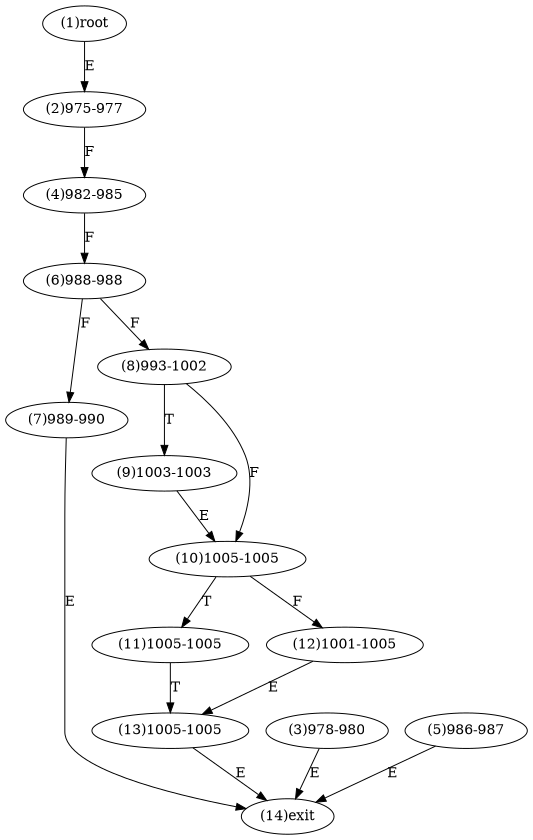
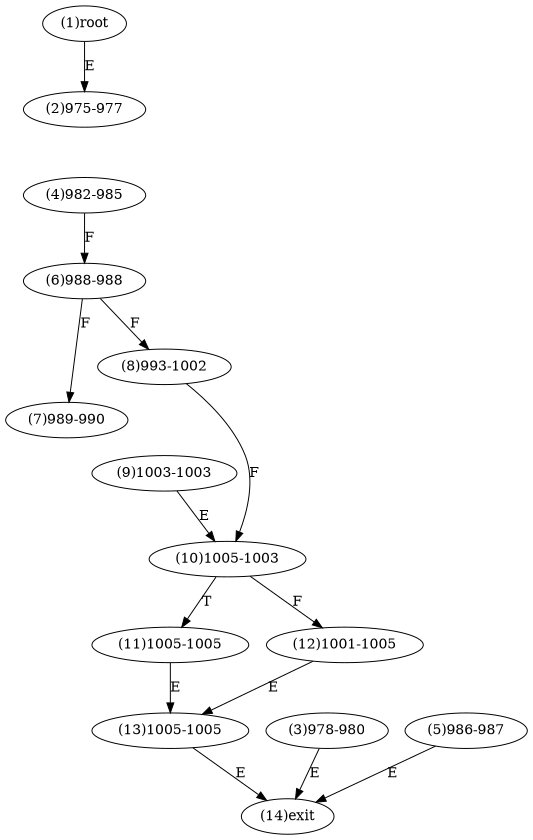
edge "(2)975-977" -> "(4)982-985": removed, label "F"
edge "(8)993-1002" -> "(9)1003-1003": removed, label "T"
node "(10)1005-1005": label "(10)1005-1005" -> "(10)1005-1003"
edge "(7)989-990" -> "(14)exit": removed, label "E"
edge "(11)1005-1005" -> "(13)1005-1005": label "T" -> "E"
